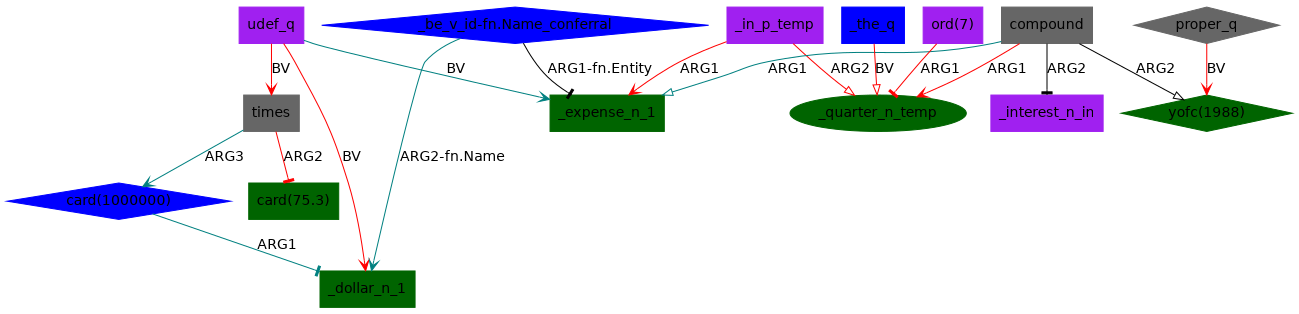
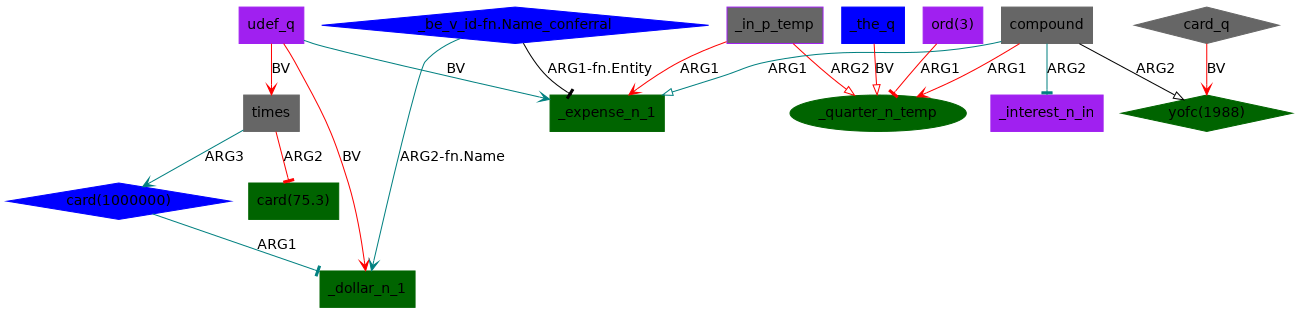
node "_in_p_temp": fillcolor purple -> gray40
node "ord(7)": label "ord(7)" -> "ord(3)"
node "proper_q": label "proper_q" -> "card_q"
edge "compound" -> "_interest_n_in": color black -> teal
